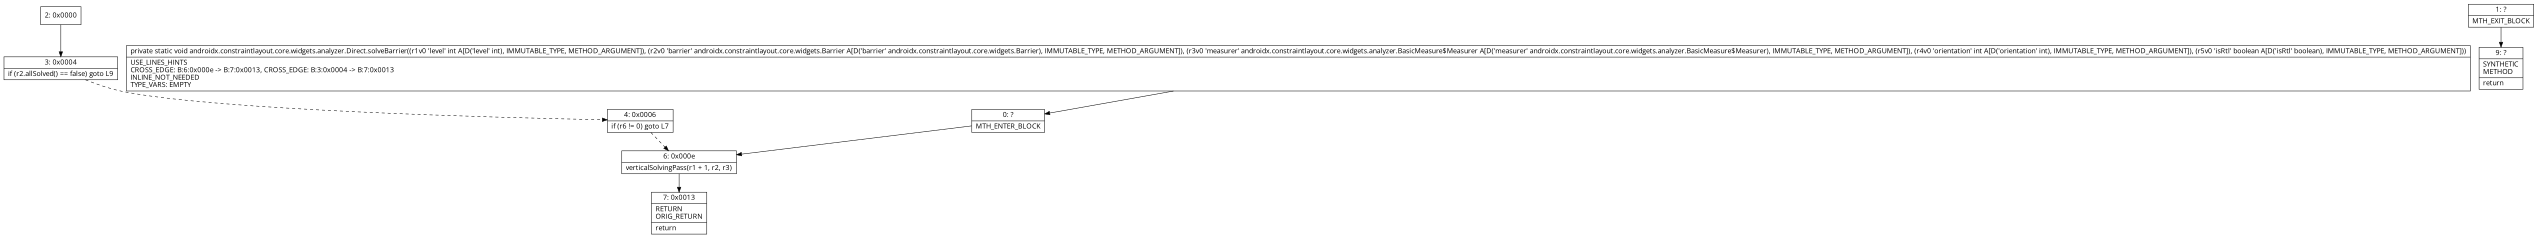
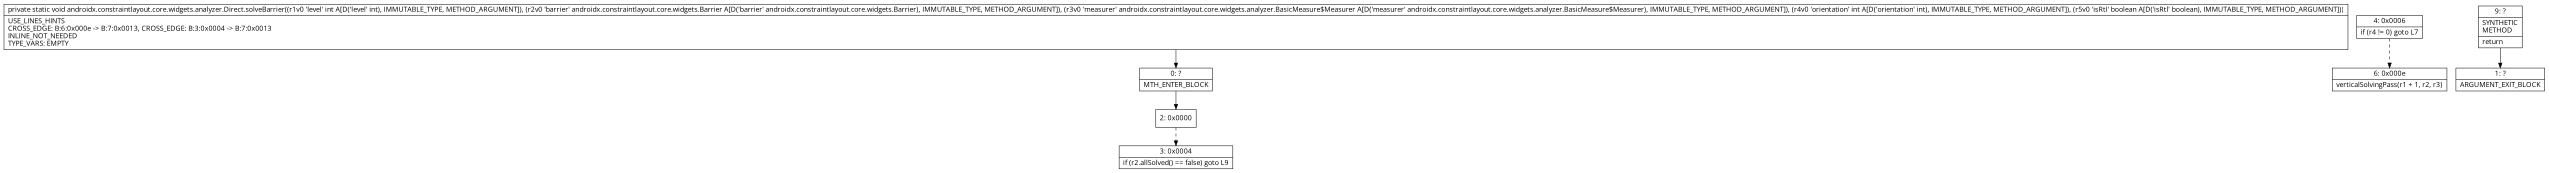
node "1: ?": text "MTH_EXIT_BLOCK" -> "ARGUMENT_EXIT_BLOCK"
edge "1: ?" -> "9: ?": reversed
edge "2: 0x0000" -> "3: 0x0004": style solid -> dashed
edge "3: 0x0004" -> "4: 0x0006": removed
node "4: 0x0006": text "if (r6 != 0) goto L7" -> "if (r4 != 0) goto L7"
edge "0: ?" -> "6: 0x000e": now "0: ?" -> "2: 0x0000"
node "7: 0x0013": removed
